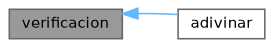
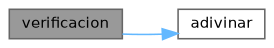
edge "adivinar" -> "verificacion": reversed
